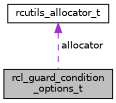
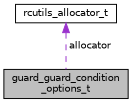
node "rcl_guard_condition _options_t": label "rcl_guard_condition _options_t" -> "guard_guard_condition _options_t"
